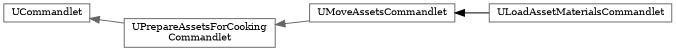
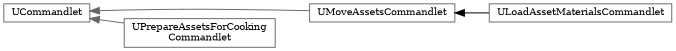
edge "UMoveAssetsCommandlet" -> "UPrepareAssetsForCooking Commandlet": now "UMoveAssetsCommandlet" -> "UCommandlet"
